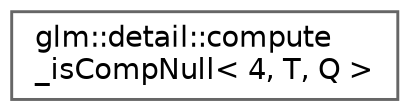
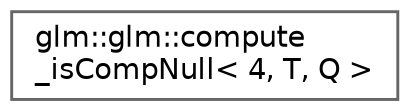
node "glm::detail::compute _isCompNull< 4, T, Q >": label "glm::detail::compute _isCompNull< 4, T, Q >" -> "glm::glm::compute _isCompNull< 4, T, Q >"
